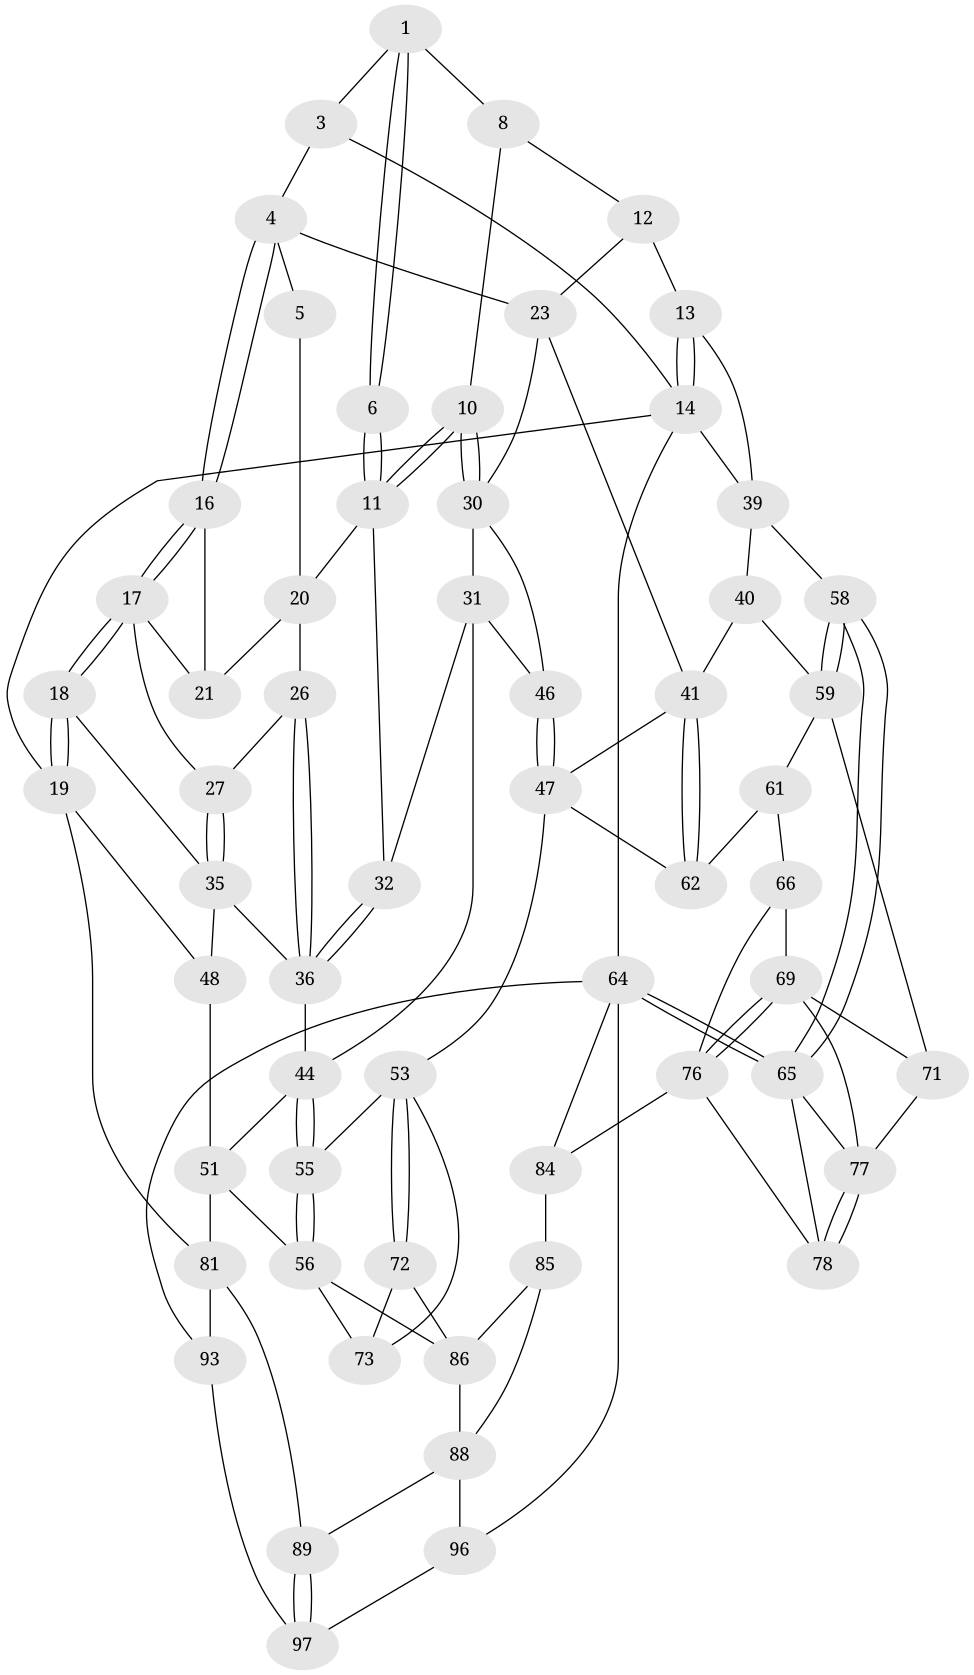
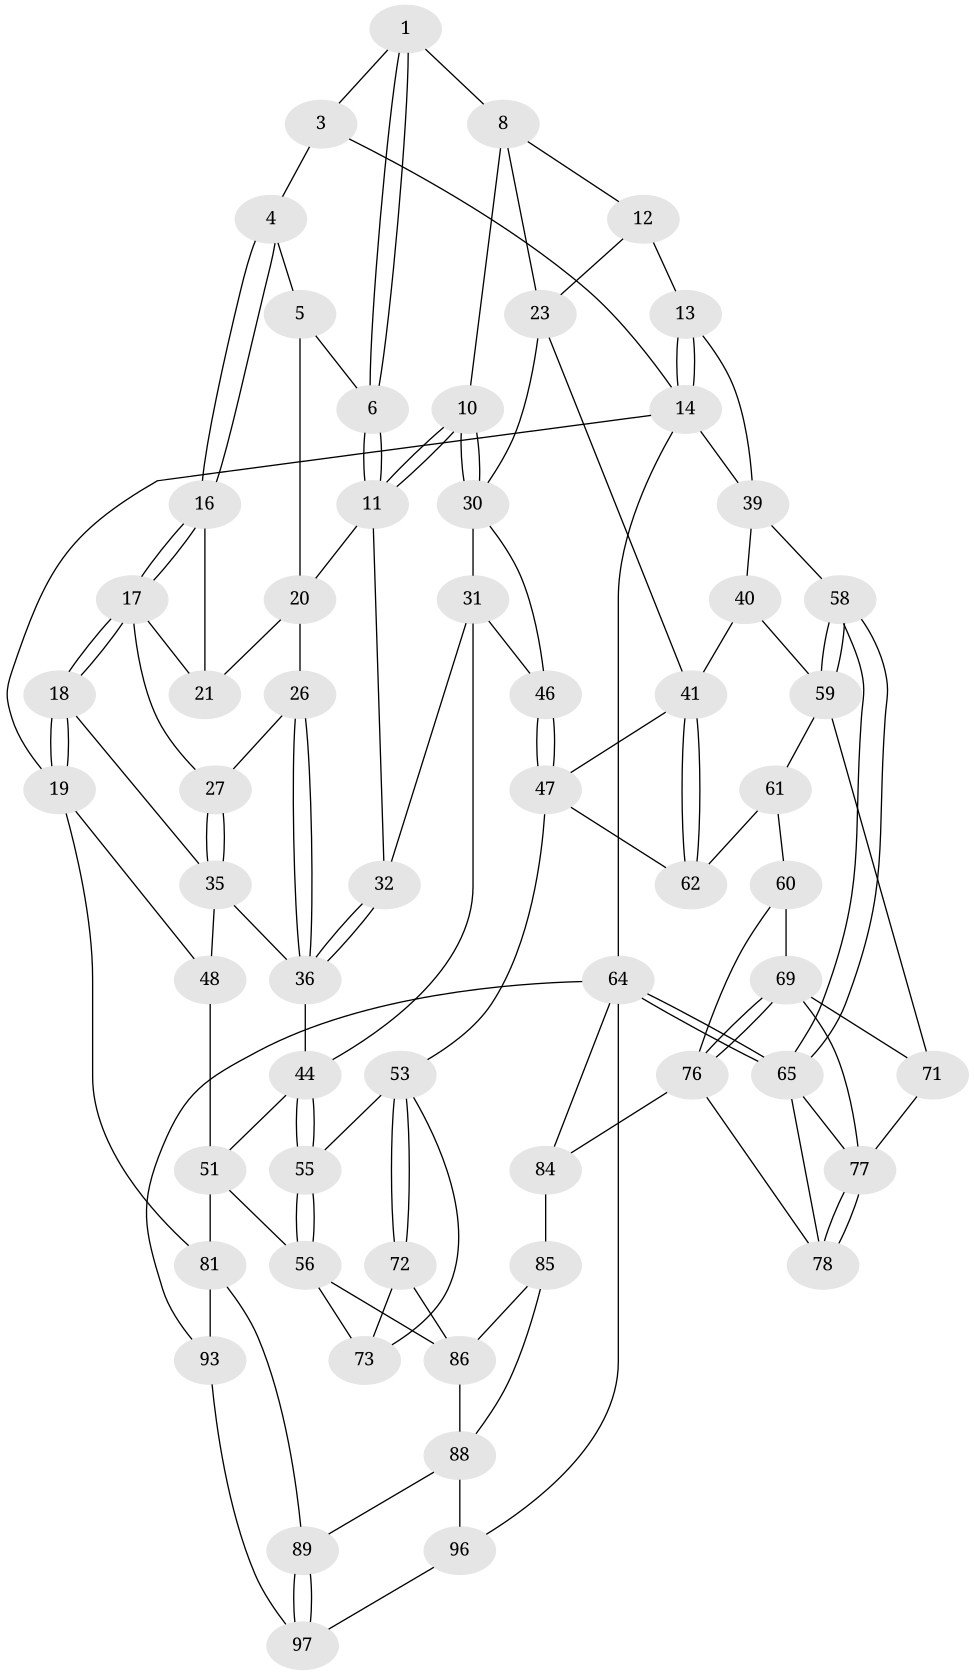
edge "4" -- "23": now "8" -- "23"
edge "5" -- "6": added
node "66": label "66" -> "60"
